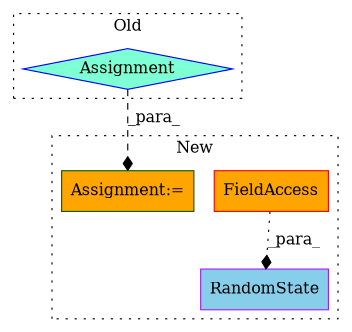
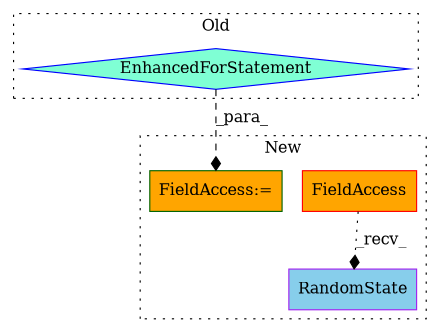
node "Assignment": label "Assignment" -> "EnhancedForStatement"
node "Assignment:=": label "Assignment:=" -> "FieldAccess:="
edge "FieldAccess" -> "RandomState": label "_para_" -> "_recv_"
